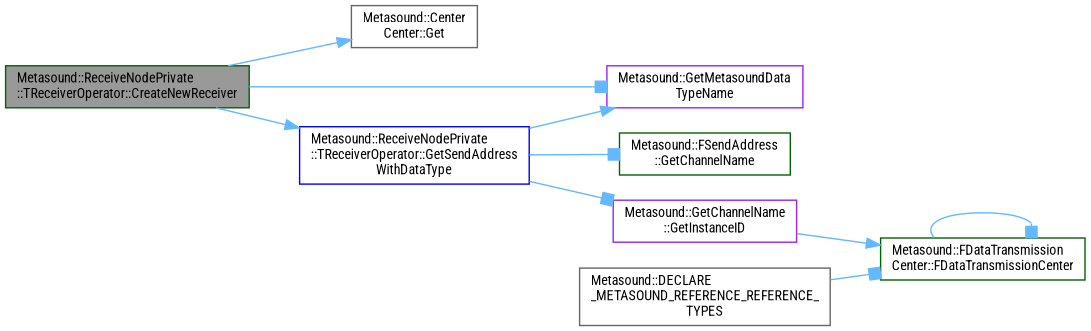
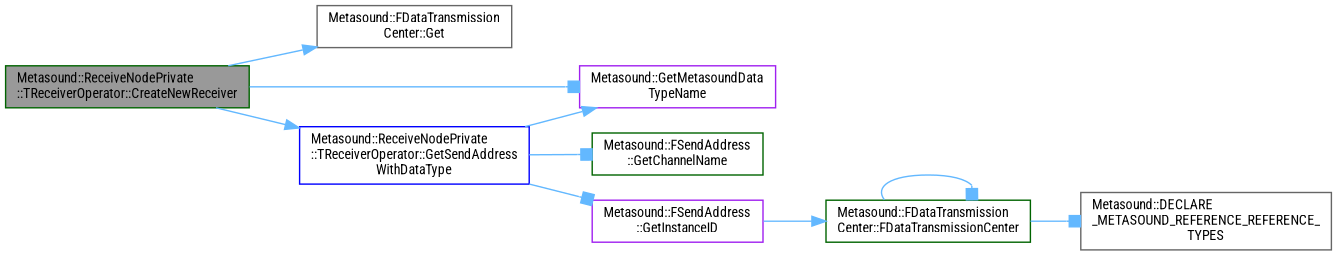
node "Metasound::Center Center::Get": label "Metasound::Center Center::Get" -> "Metasound::FDataTransmission Center::Get"
node "Metasound::GetChannelName ::GetInstanceID": label "Metasound::GetChannelName ::GetInstanceID" -> "Metasound::FSendAddress ::GetInstanceID"
edge "Metasound::DECLARE _METASOUND_REFERENCE_REFERENCE_ TYPES" -> "Metasound::FDataTransmission Center::FDataTransmissionCenter": reversed
